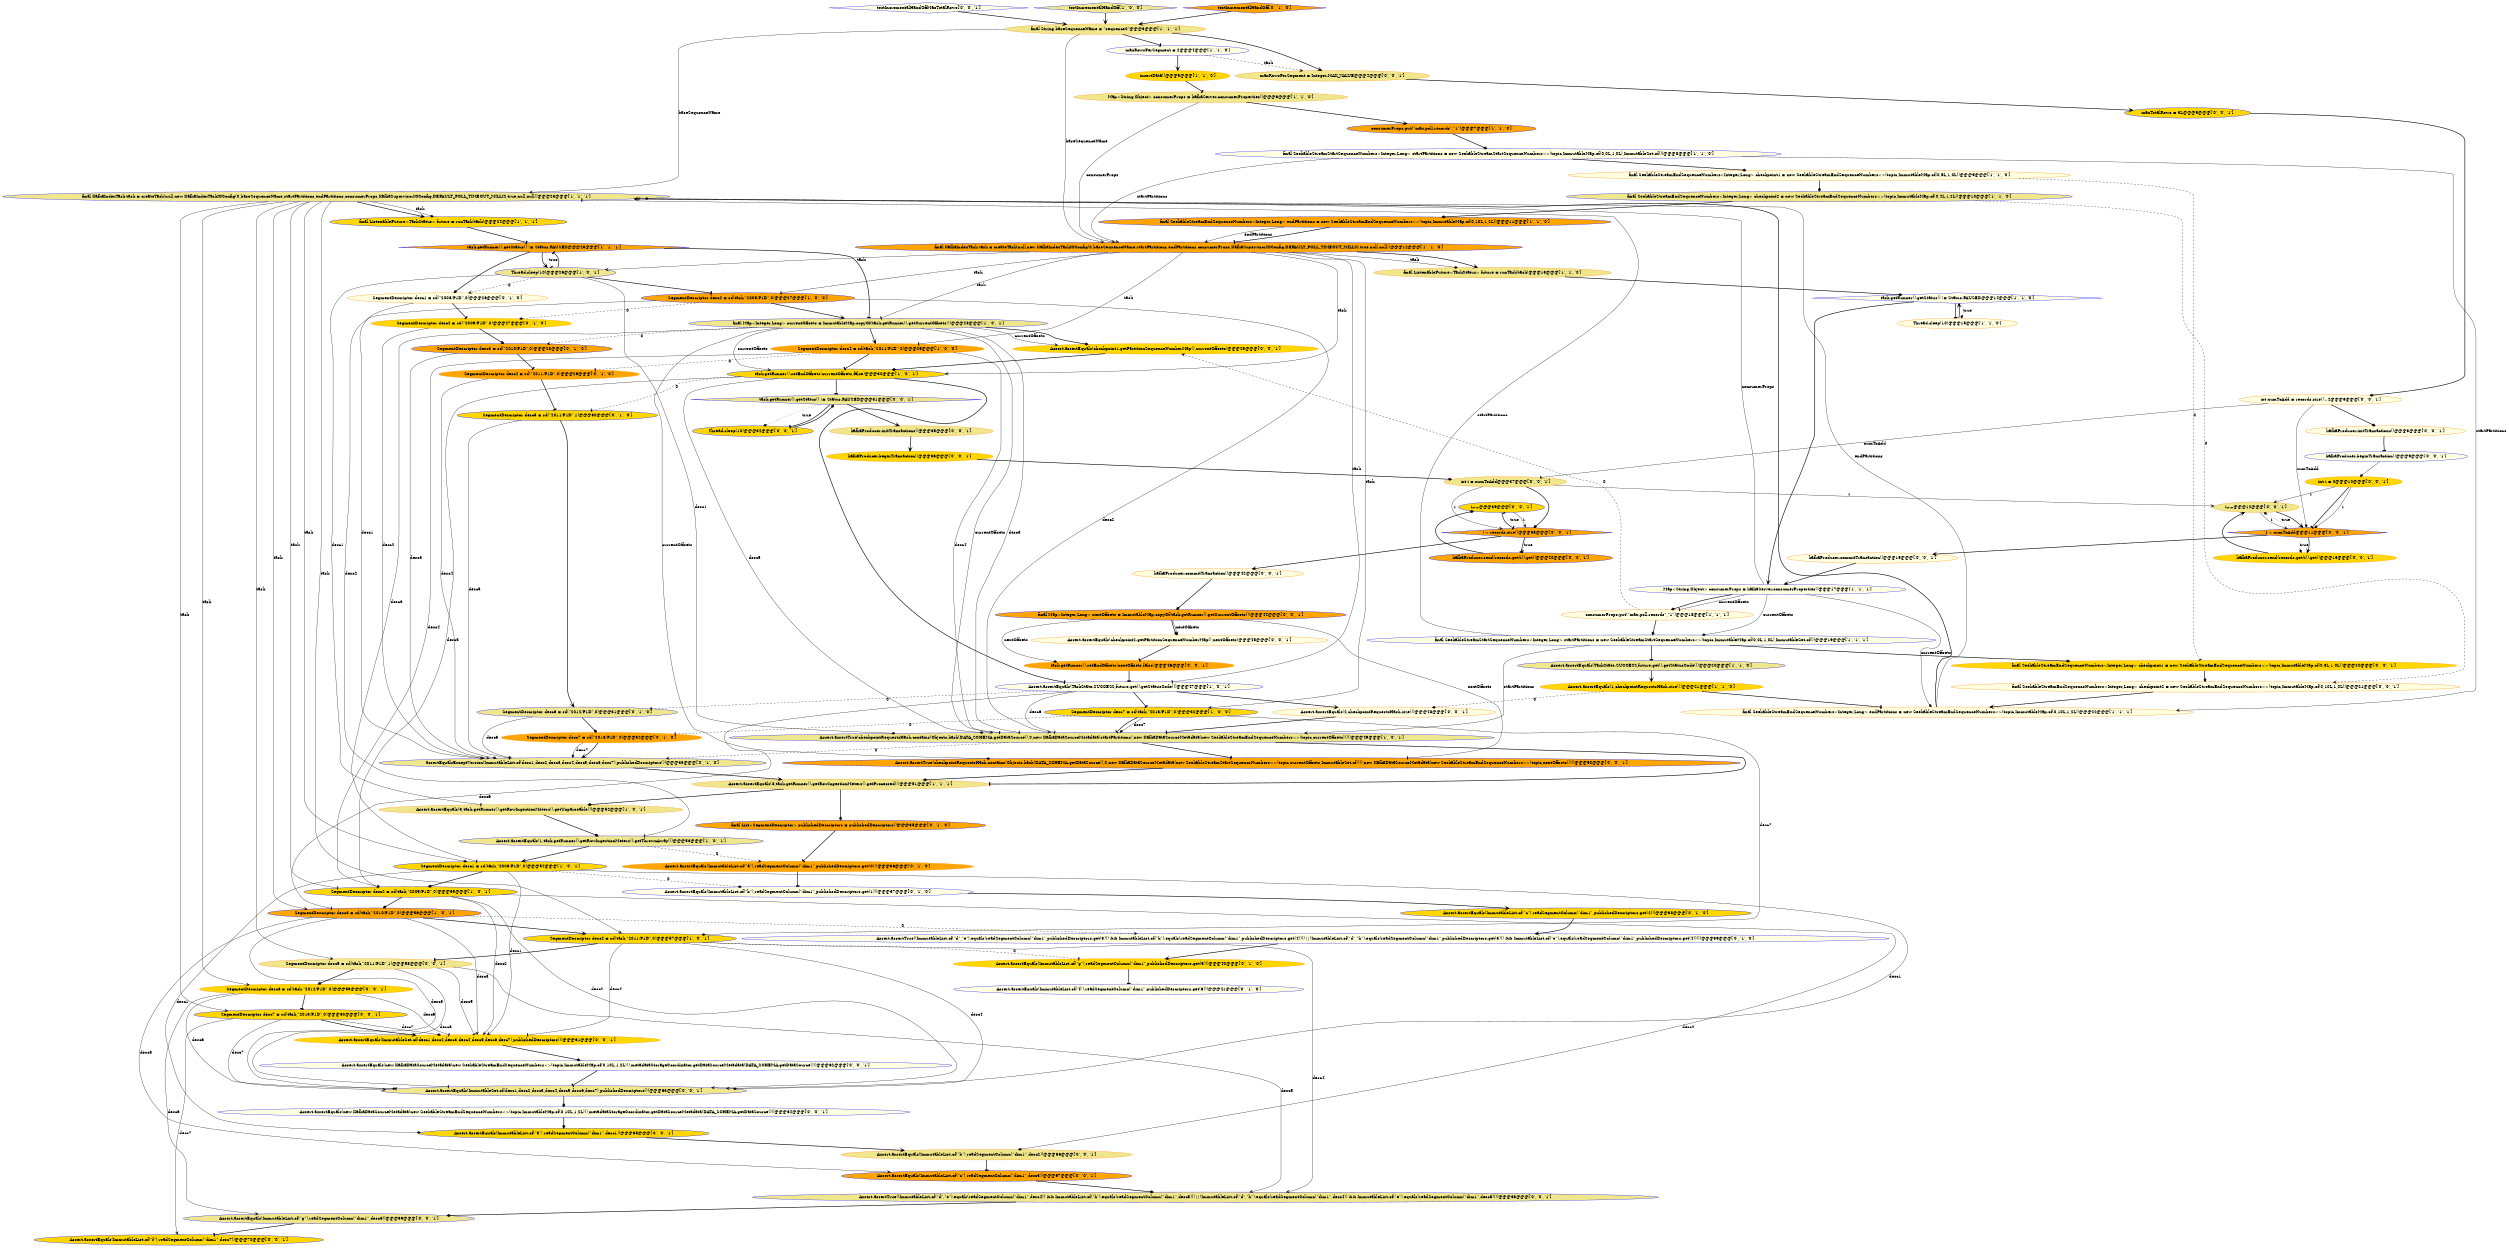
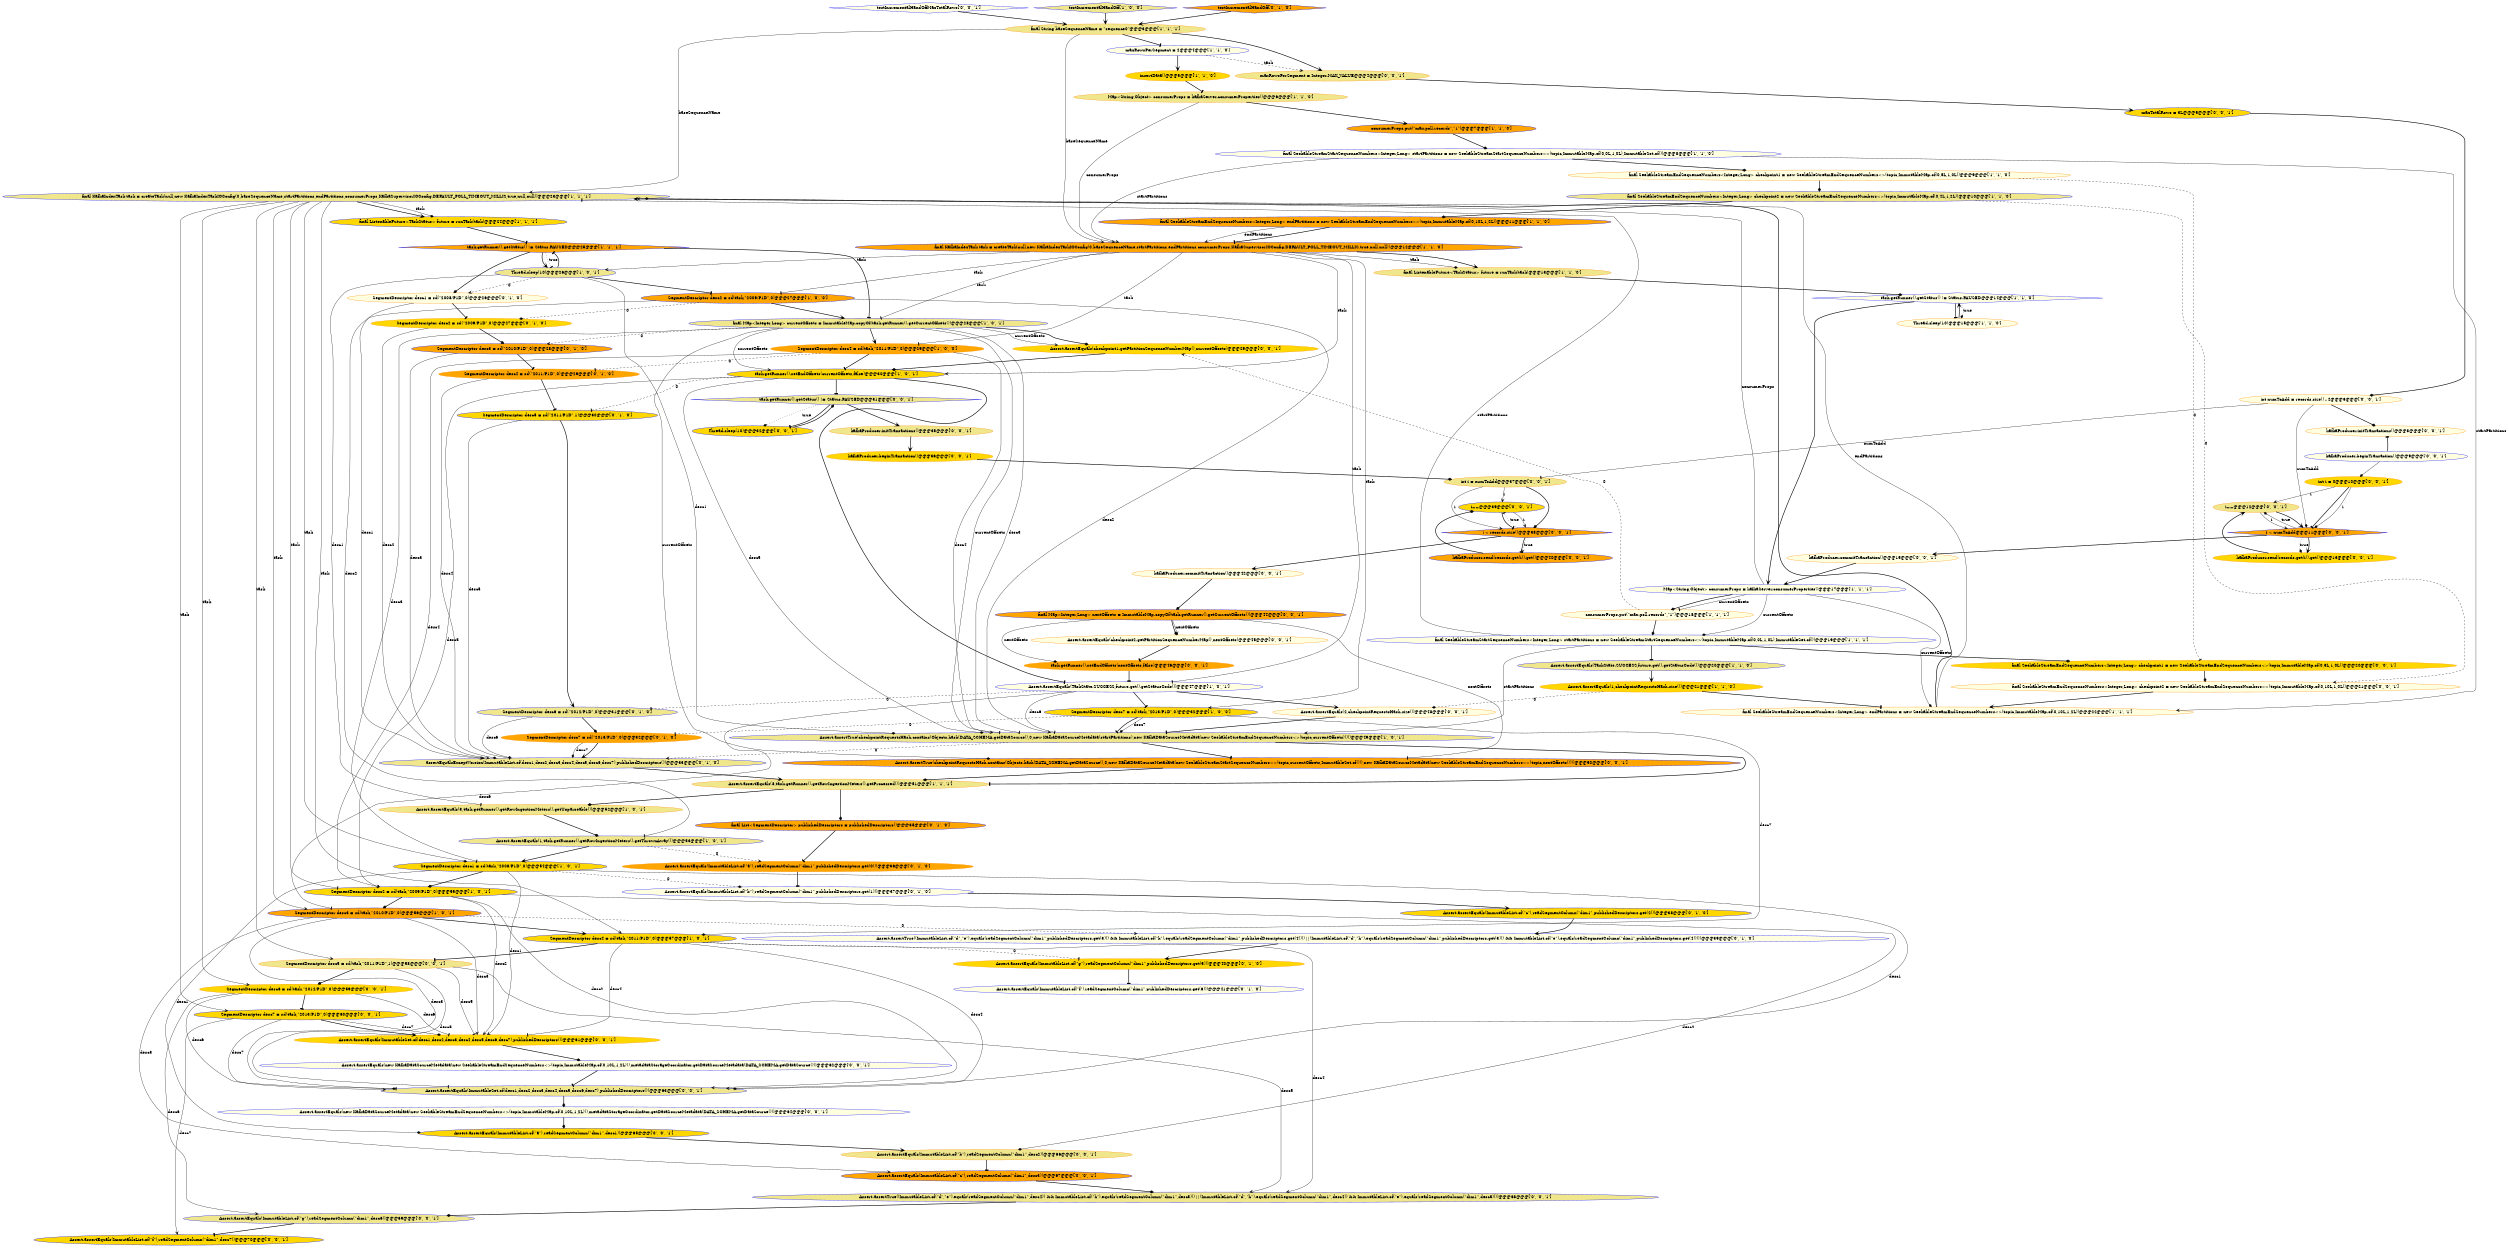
edge "kafkaProducer.initTransactions()@@@8@@@['0', '0', '1']" -> "kafkaProducer.beginTransaction()@@@9@@@['0', '0', '1']": reversed
edge "int i = numToAdd@@@37@@@['0', '0', '1']" -> "i++@@@12@@@['0', '0', '1']": now "int i = numToAdd@@@37@@@['0', '0', '1']" -> "i++@@@39@@@['0', '0', '1']"
edge "i < numToAdd@@@11@@@['0', '0', '1']" -> "i++@@@12@@@['0', '0', '1']": style dotted -> solid
